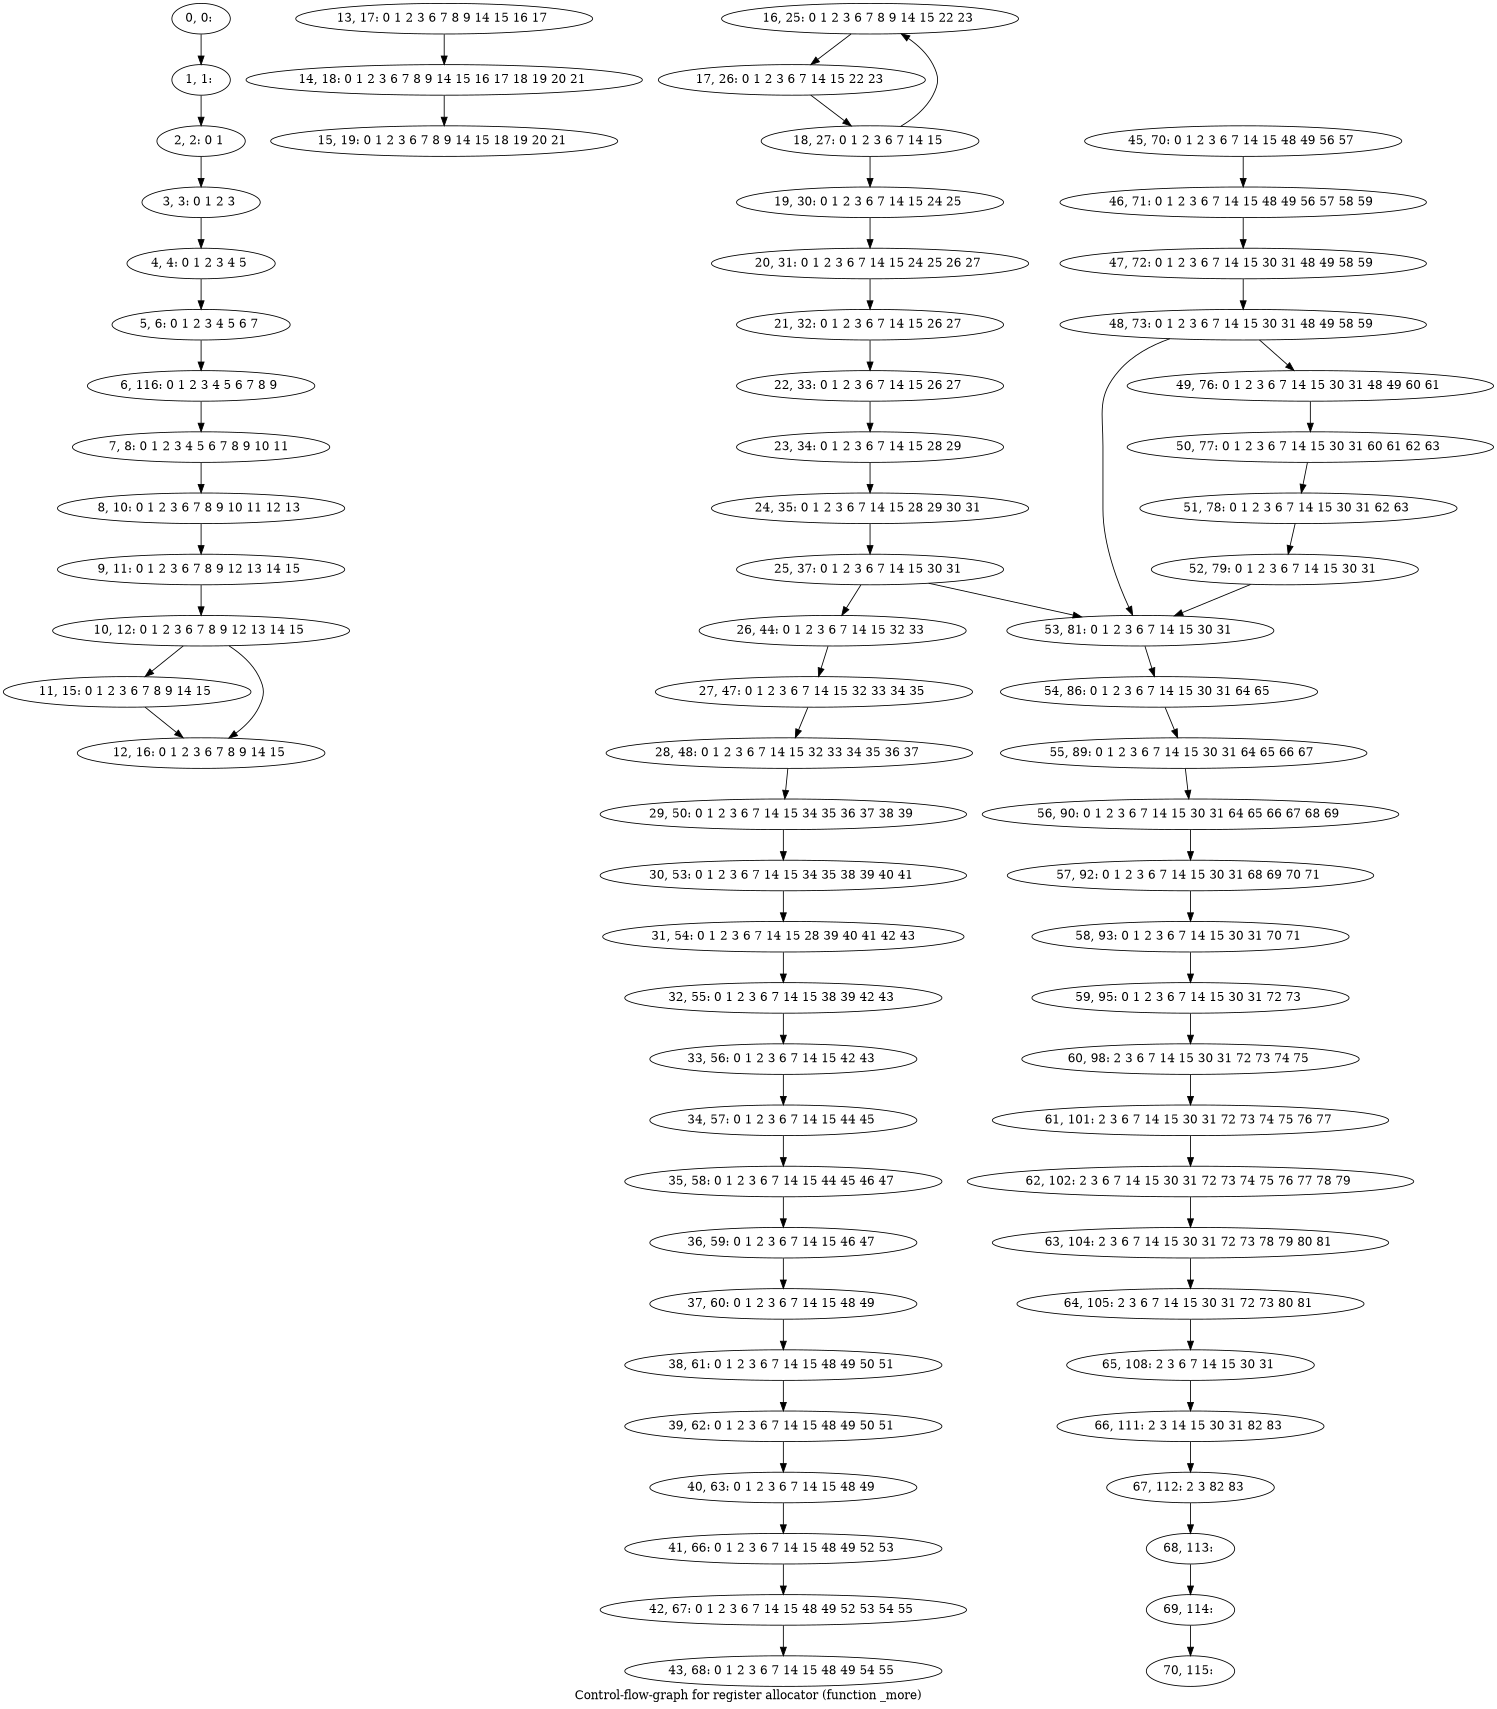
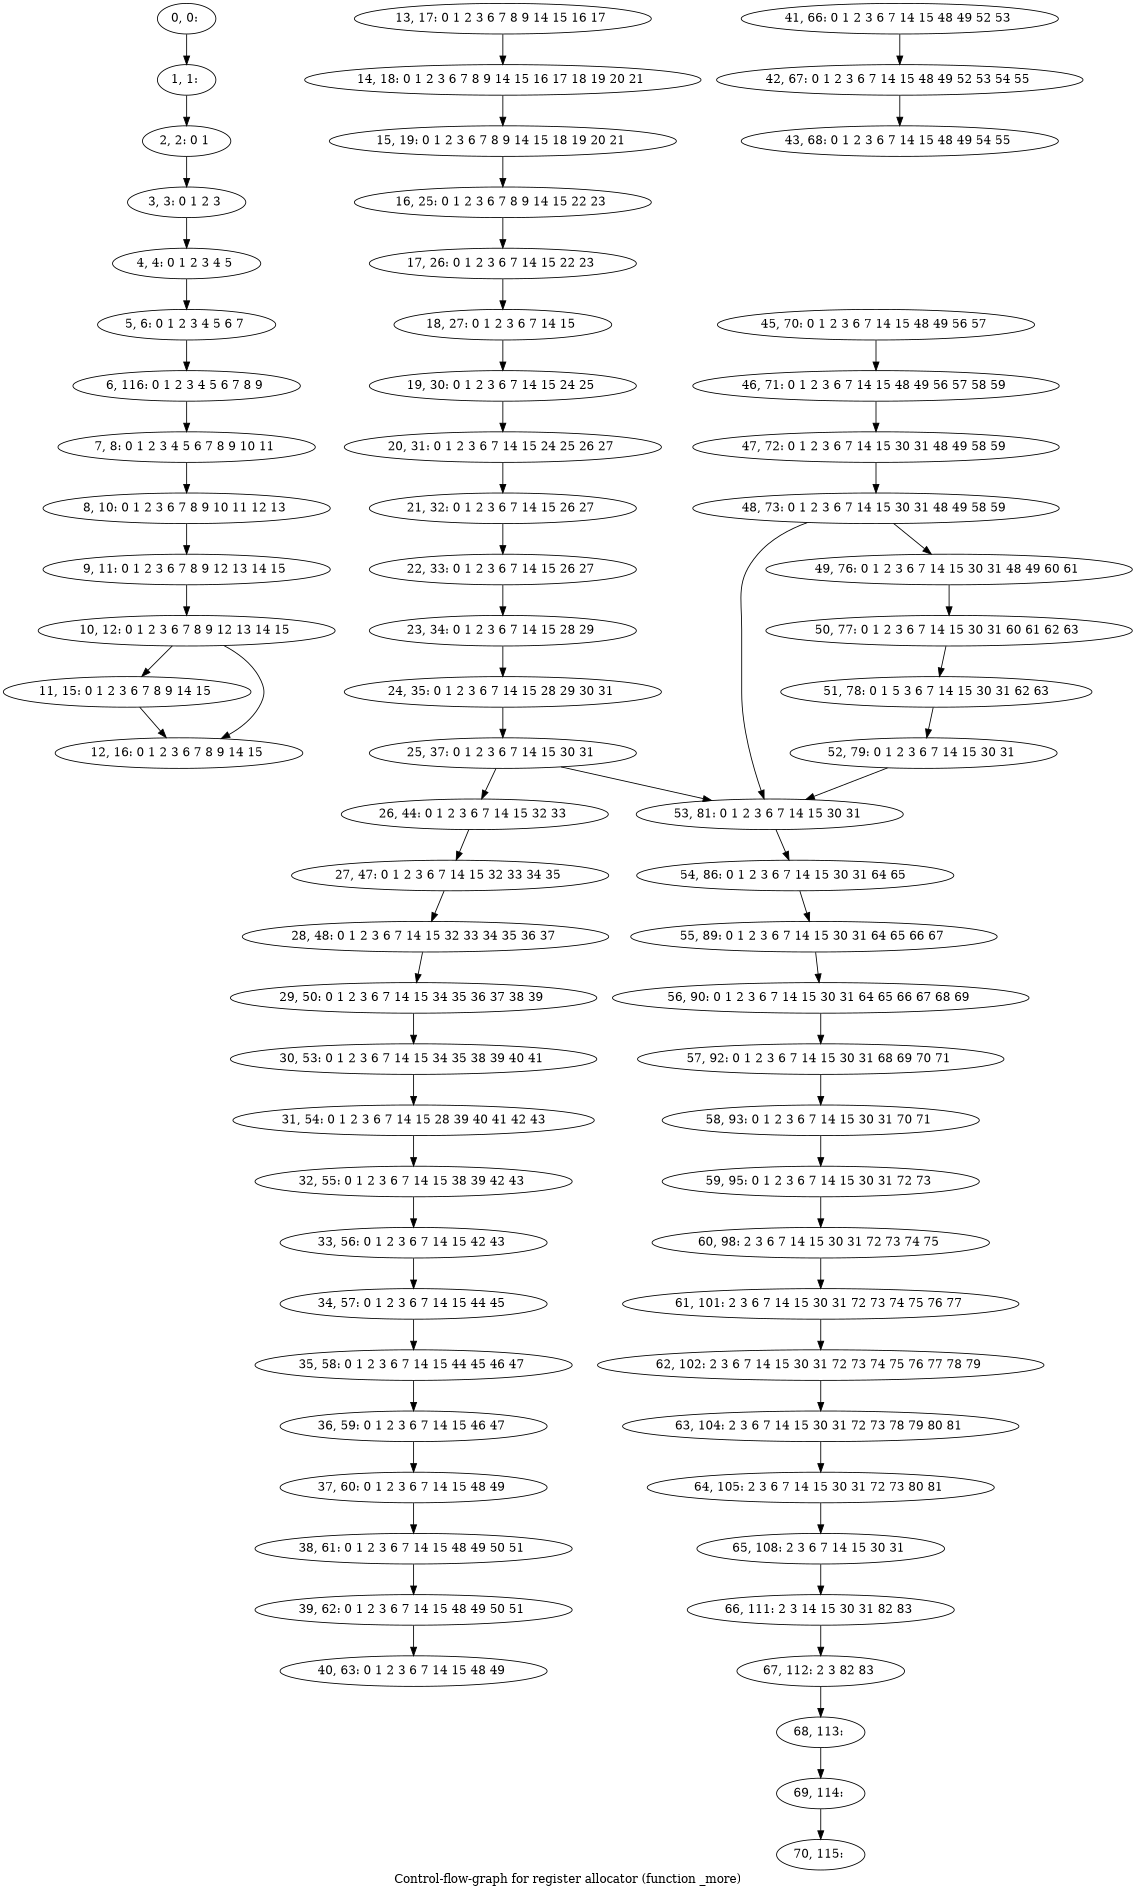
edge "18, 27: 0 1 2 3 6 7 14 15" -> "16, 25: 0 1 2 3 6 7 8 9 14 15 22 23": now "15, 19: 0 1 2 3 6 7 8 9 14 15 18 19 20 21" -> "16, 25: 0 1 2 3 6 7 8 9 14 15 22 23"
node "51, 78: 0 1 2 3 6 7 14 15 30 31 62 63": label "51, 78: 0 1 2 3 6 7 14 15 30 31 62 63" -> "51, 78: 0 1 5 3 6 7 14 15 30 31 62 63"
edge "40, 63: 0 1 2 3 6 7 14 15 48 49" -> "41, 66: 0 1 2 3 6 7 14 15 48 49 52 53": removed
